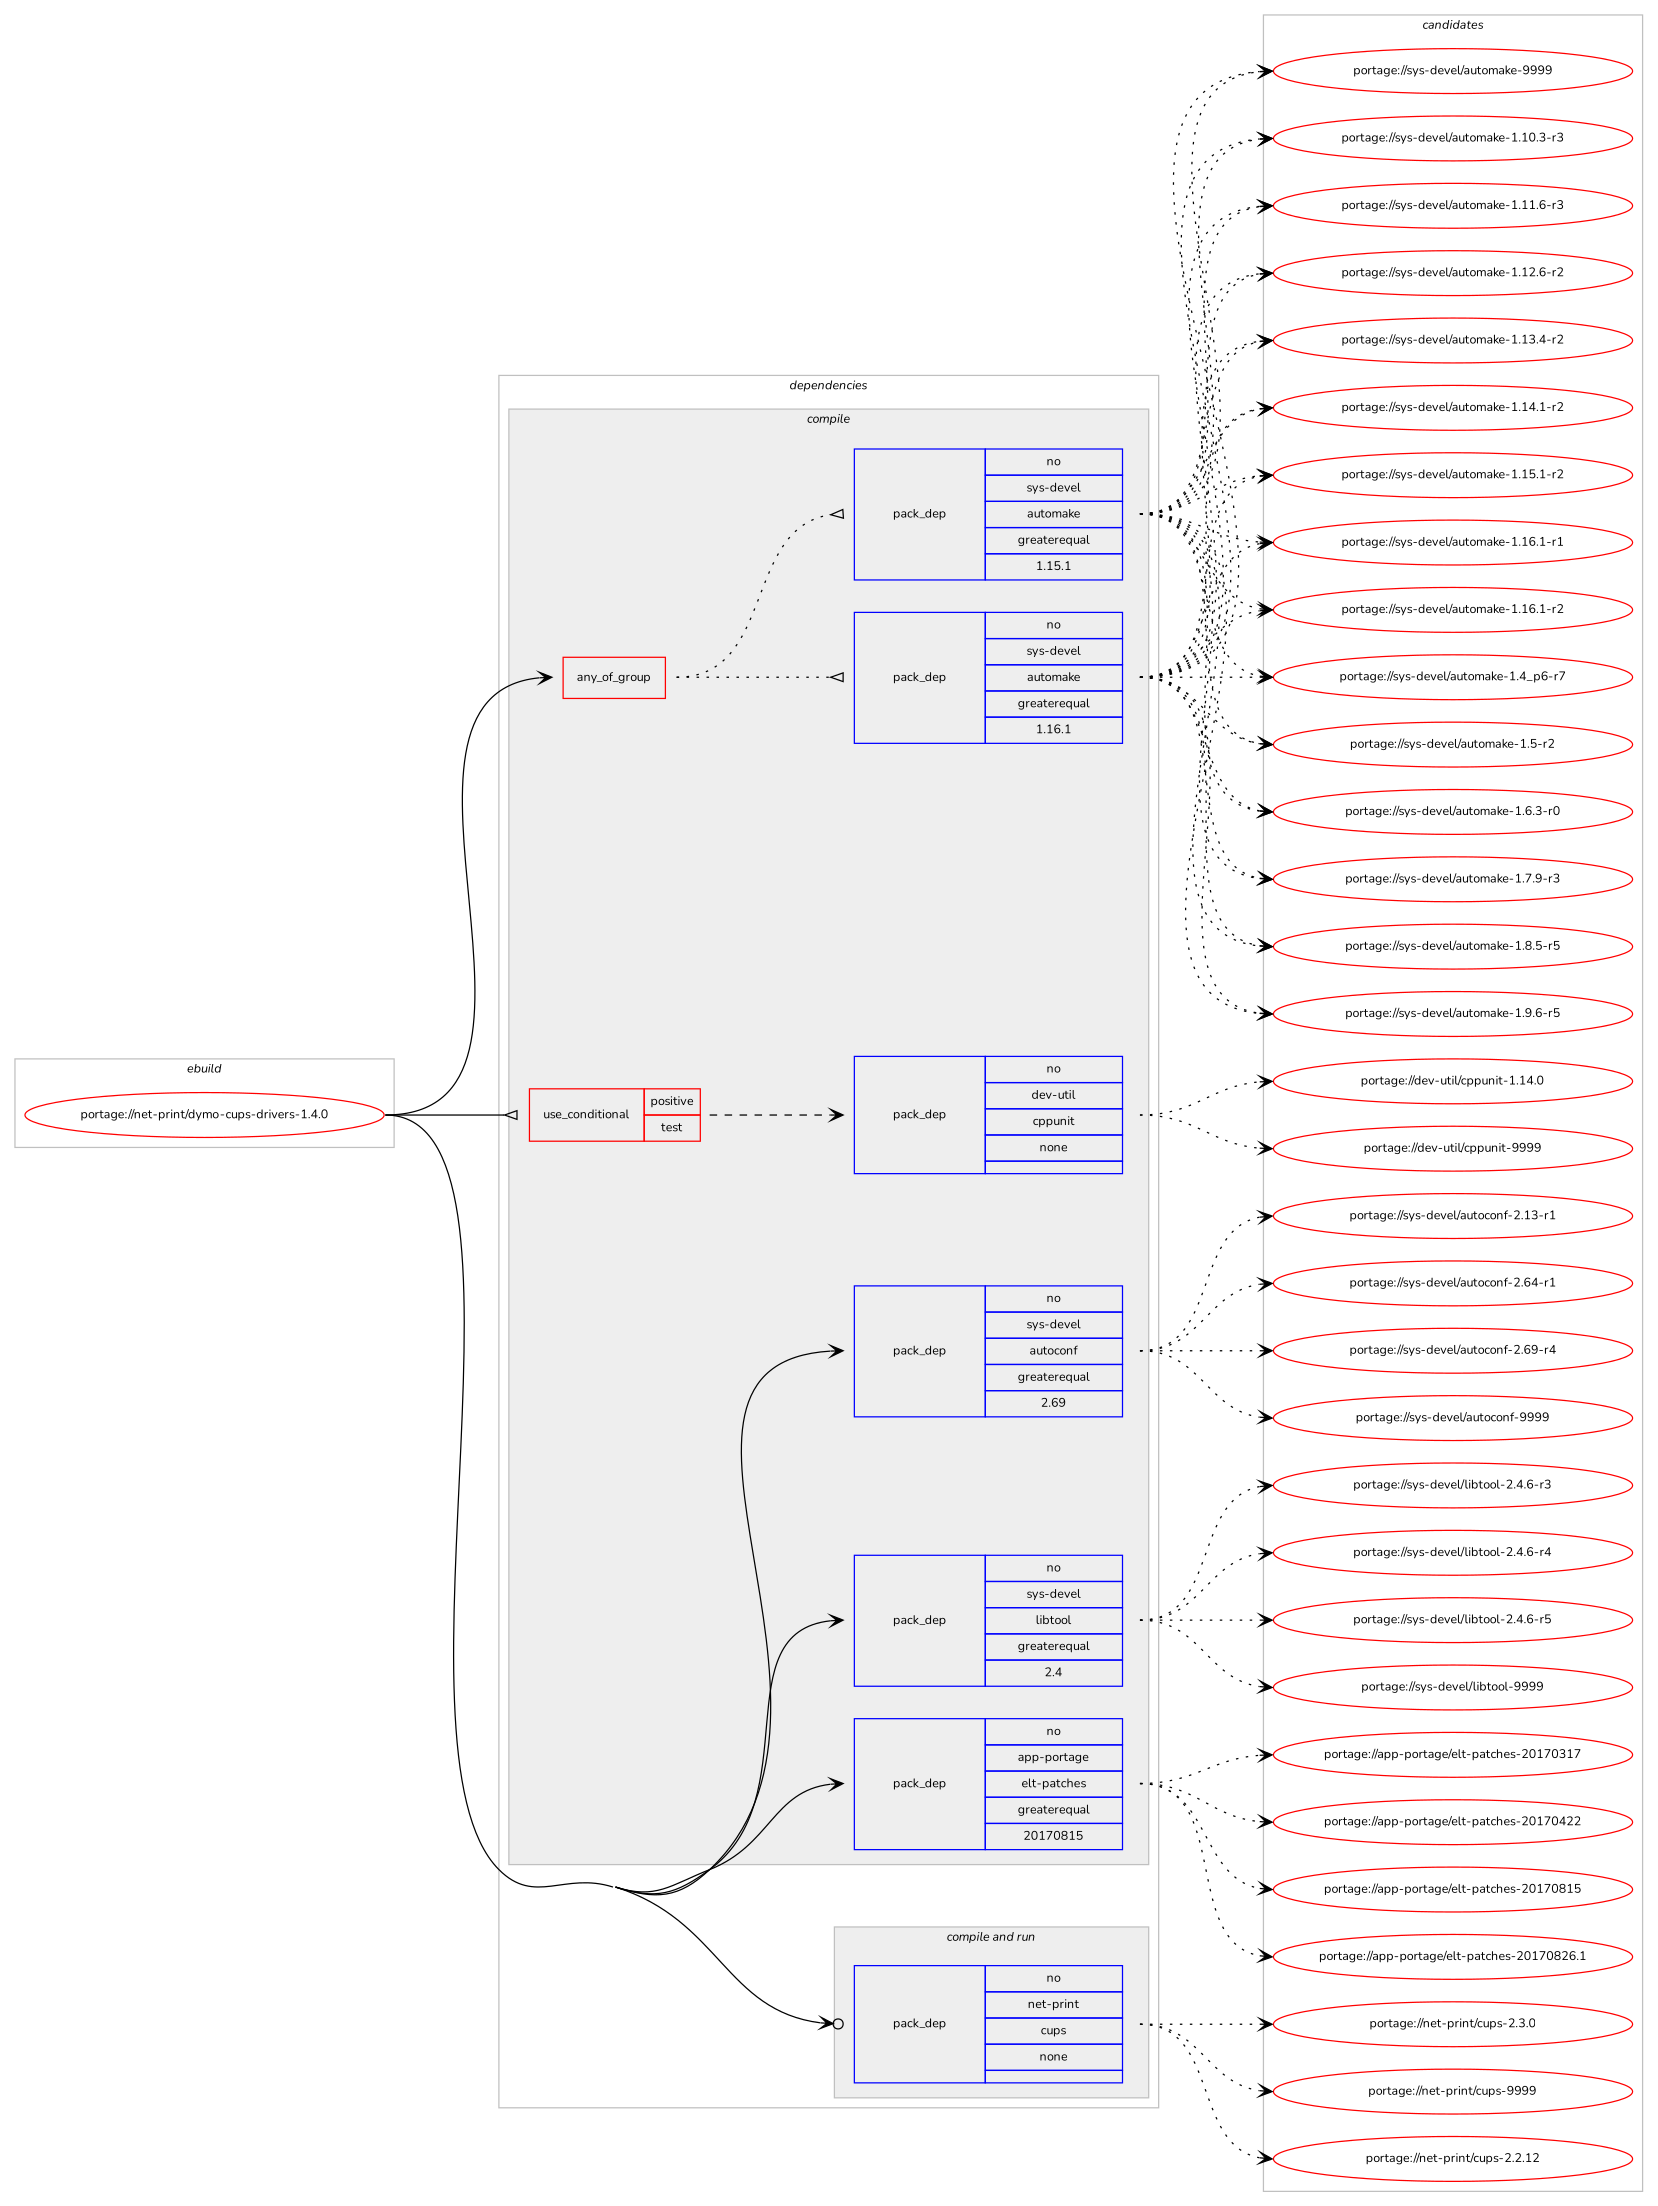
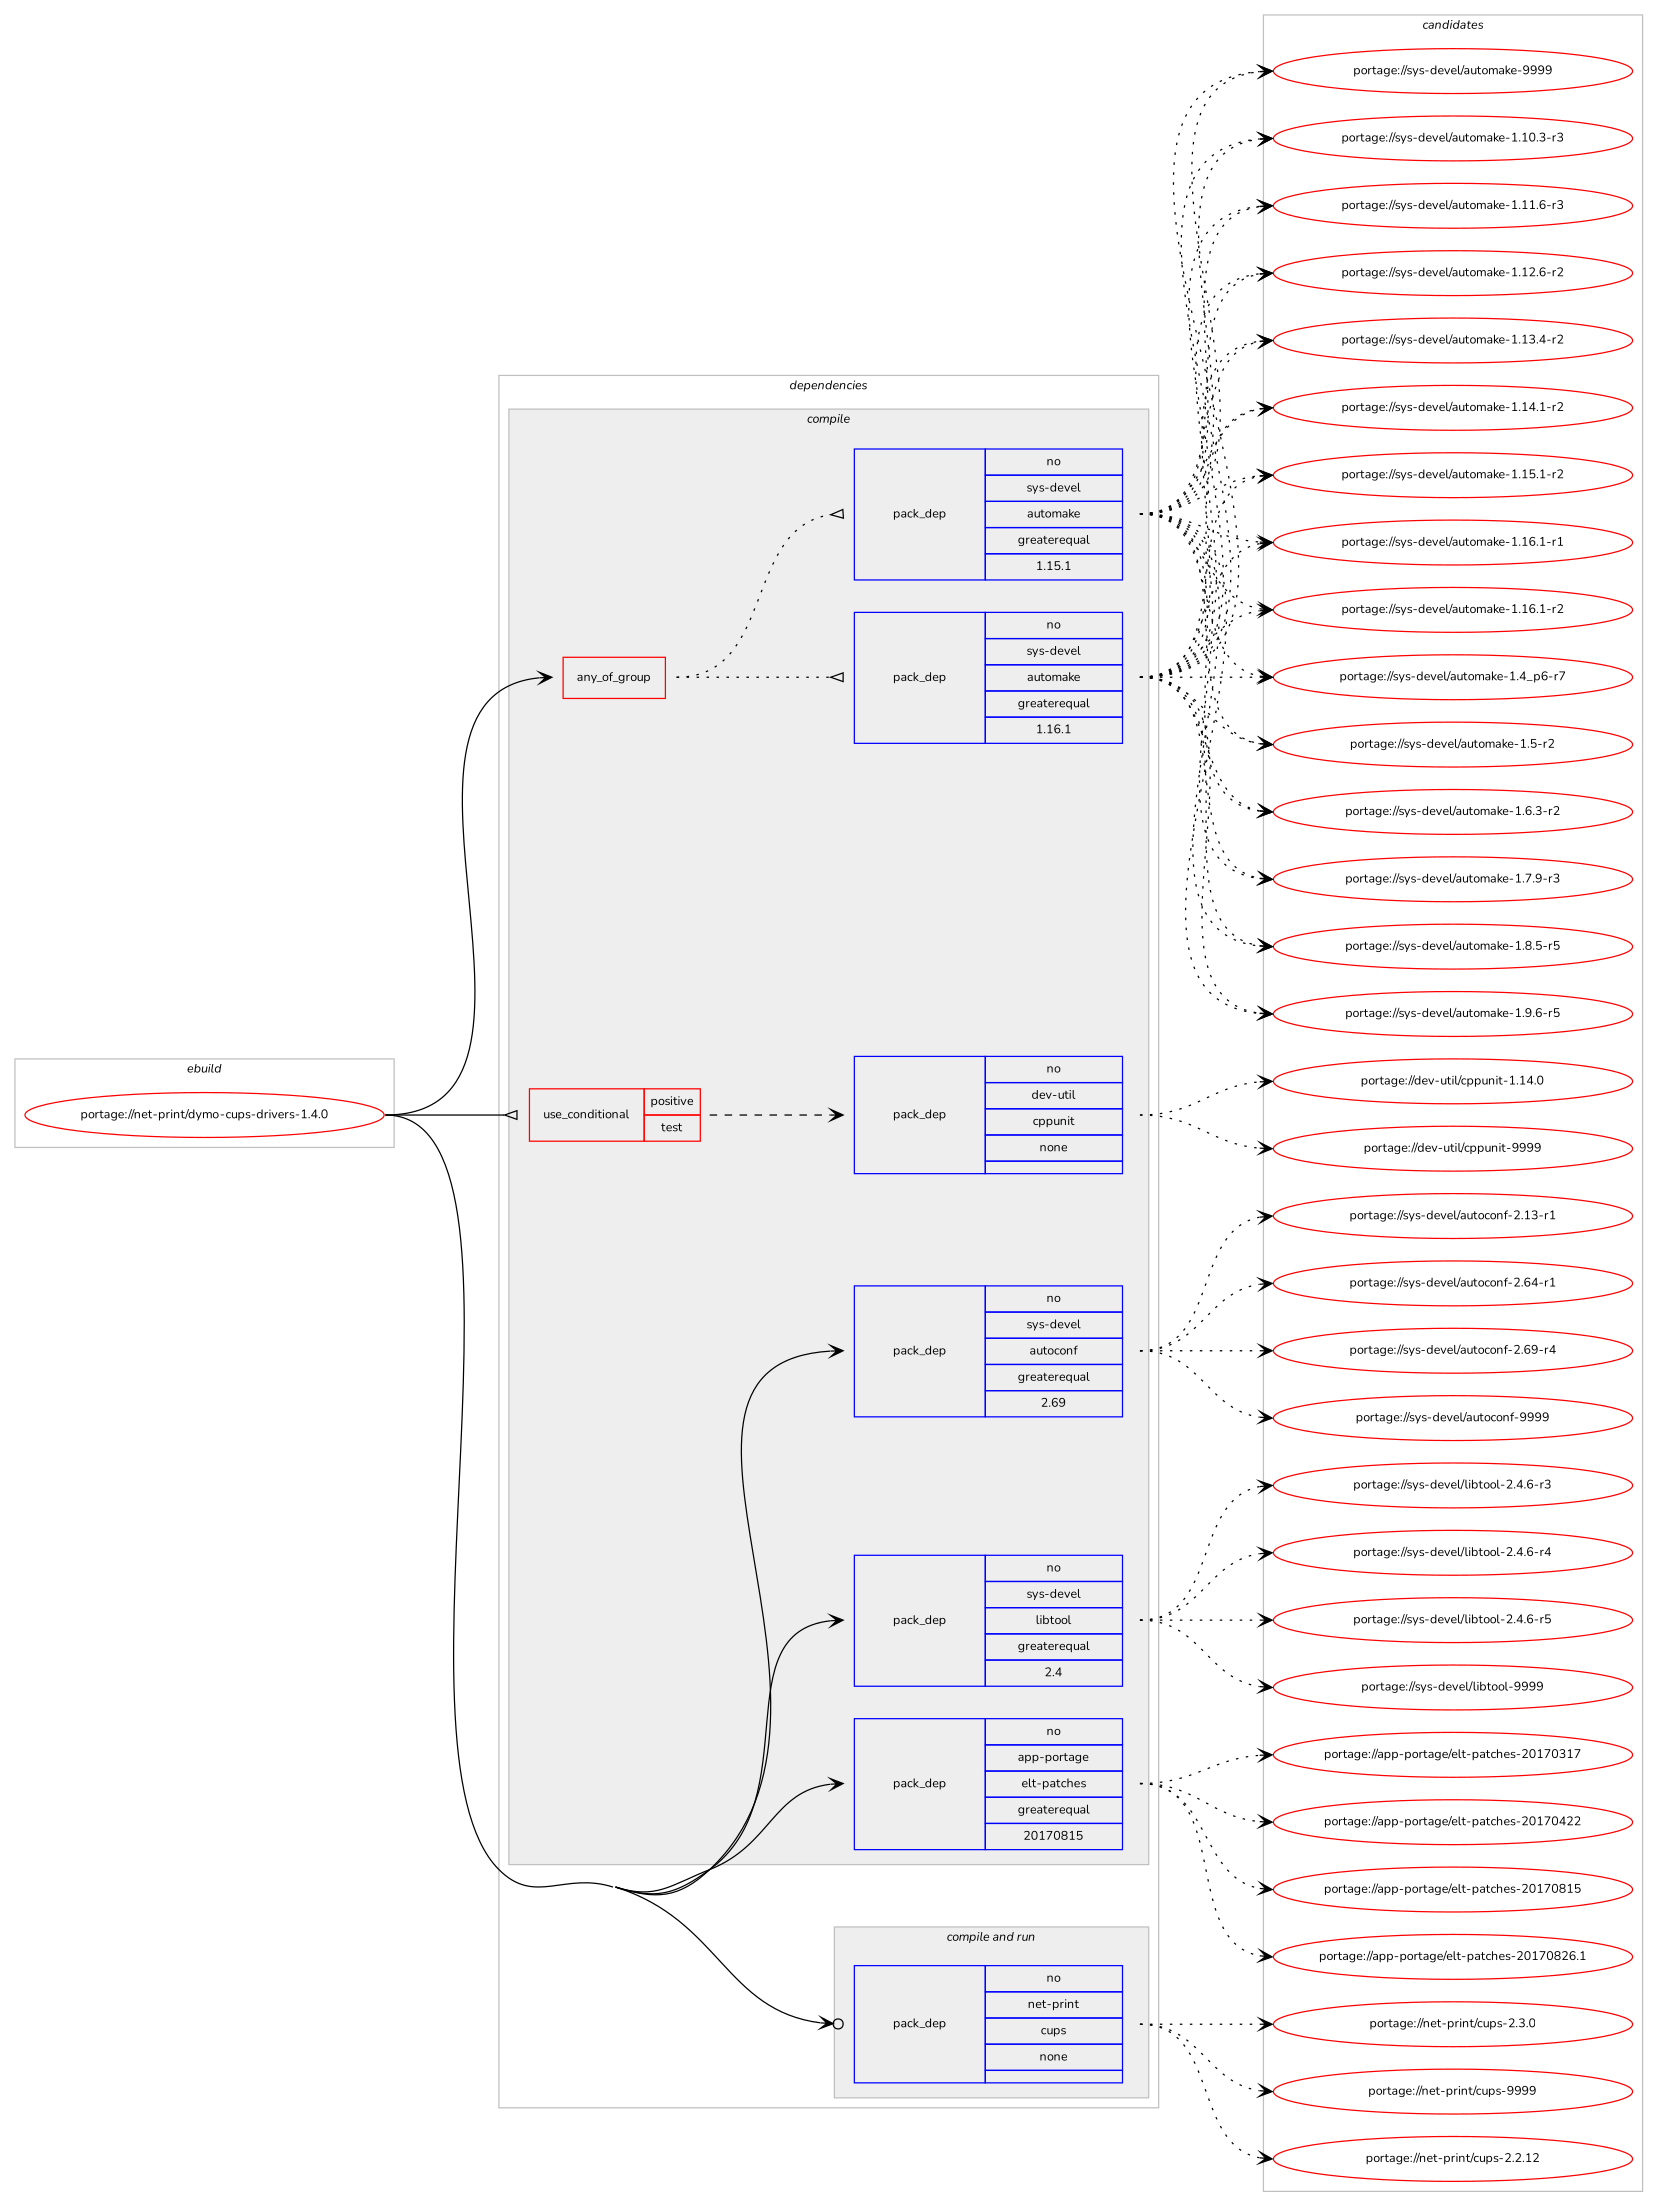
node "portage://sys-devel/automake-1.6.3-r0": label "portage://sys-devel/automake-1.6.3-r0" -> "portage://sys-devel/automake-1.6.3-r2"
